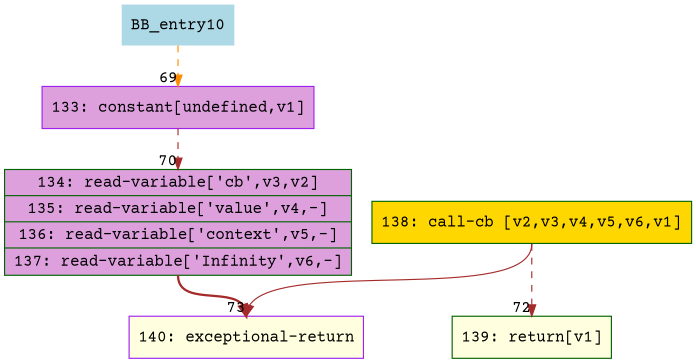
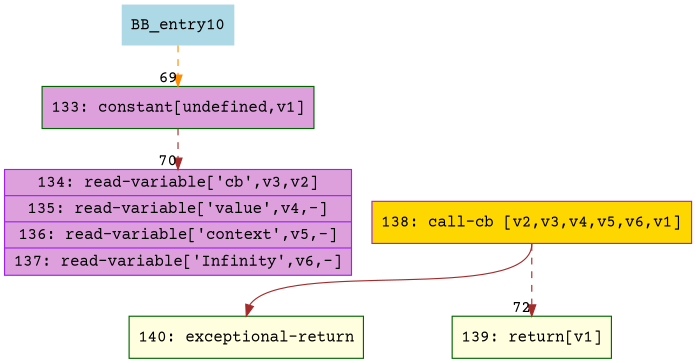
node "133: constant[undefined,v1]": color purple -> darkgreen
node "134: read-variable['cb',v3,v2]": color darkgreen -> purple
node "138: call-cb [v2,v3,v4,v5,v6,v1]": color darkgreen -> purple
edge "134: read-variable['cb',v3,v2]" -> "140: exceptional-return": removed
node "140: exceptional-return": color purple -> darkgreen
